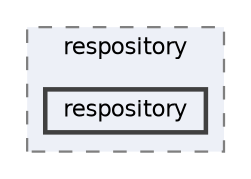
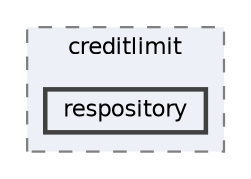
cluster "respository": label "respository" -> "creditlimit"
